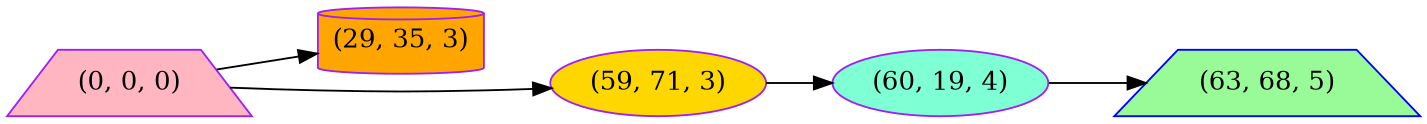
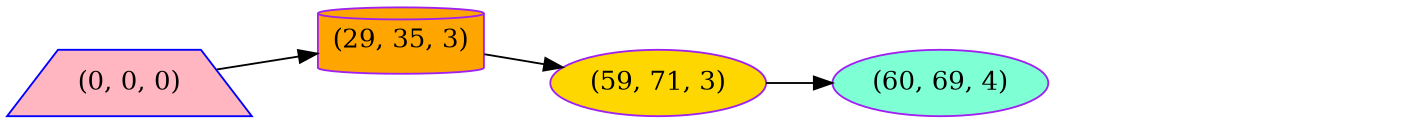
node "(0, 0, 0)": color purple -> blue
node "(60, 19, 4)": label "(60, 19, 4)" -> "(60, 69, 4)"
node "(63, 68, 5)": removed
edge "(0, 0, 0)" -> "(59, 71, 3)": now "(29, 35, 3)" -> "(59, 71, 3)"
